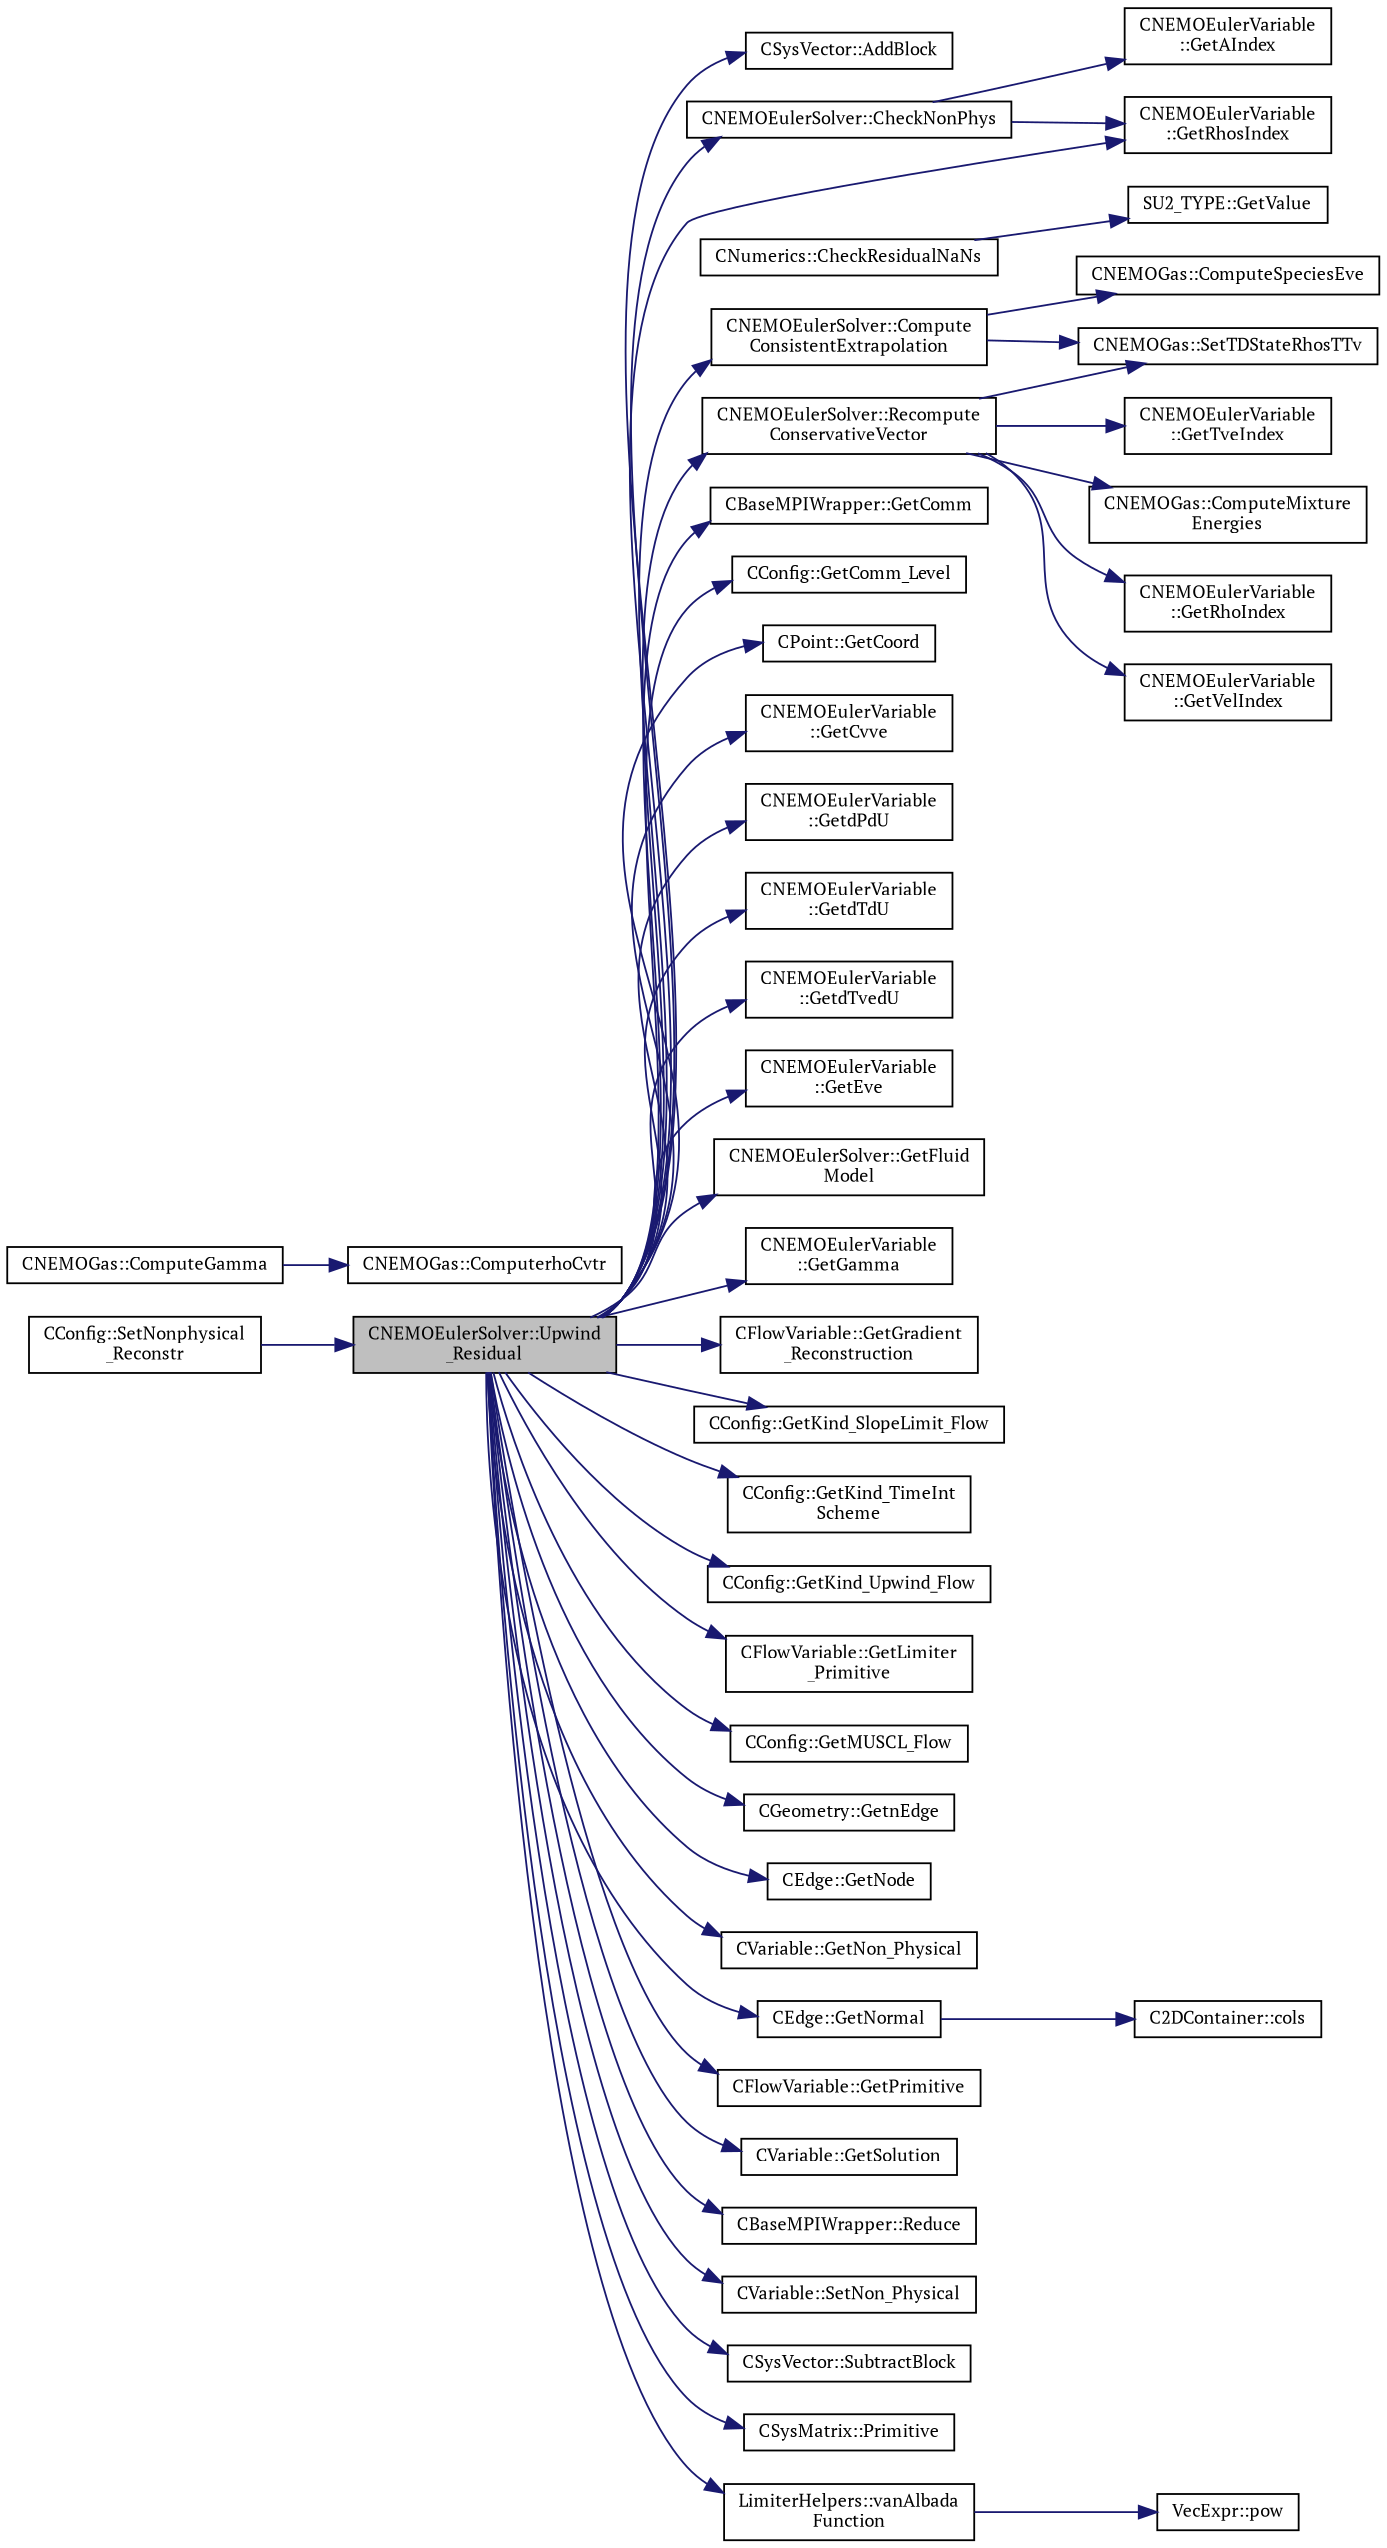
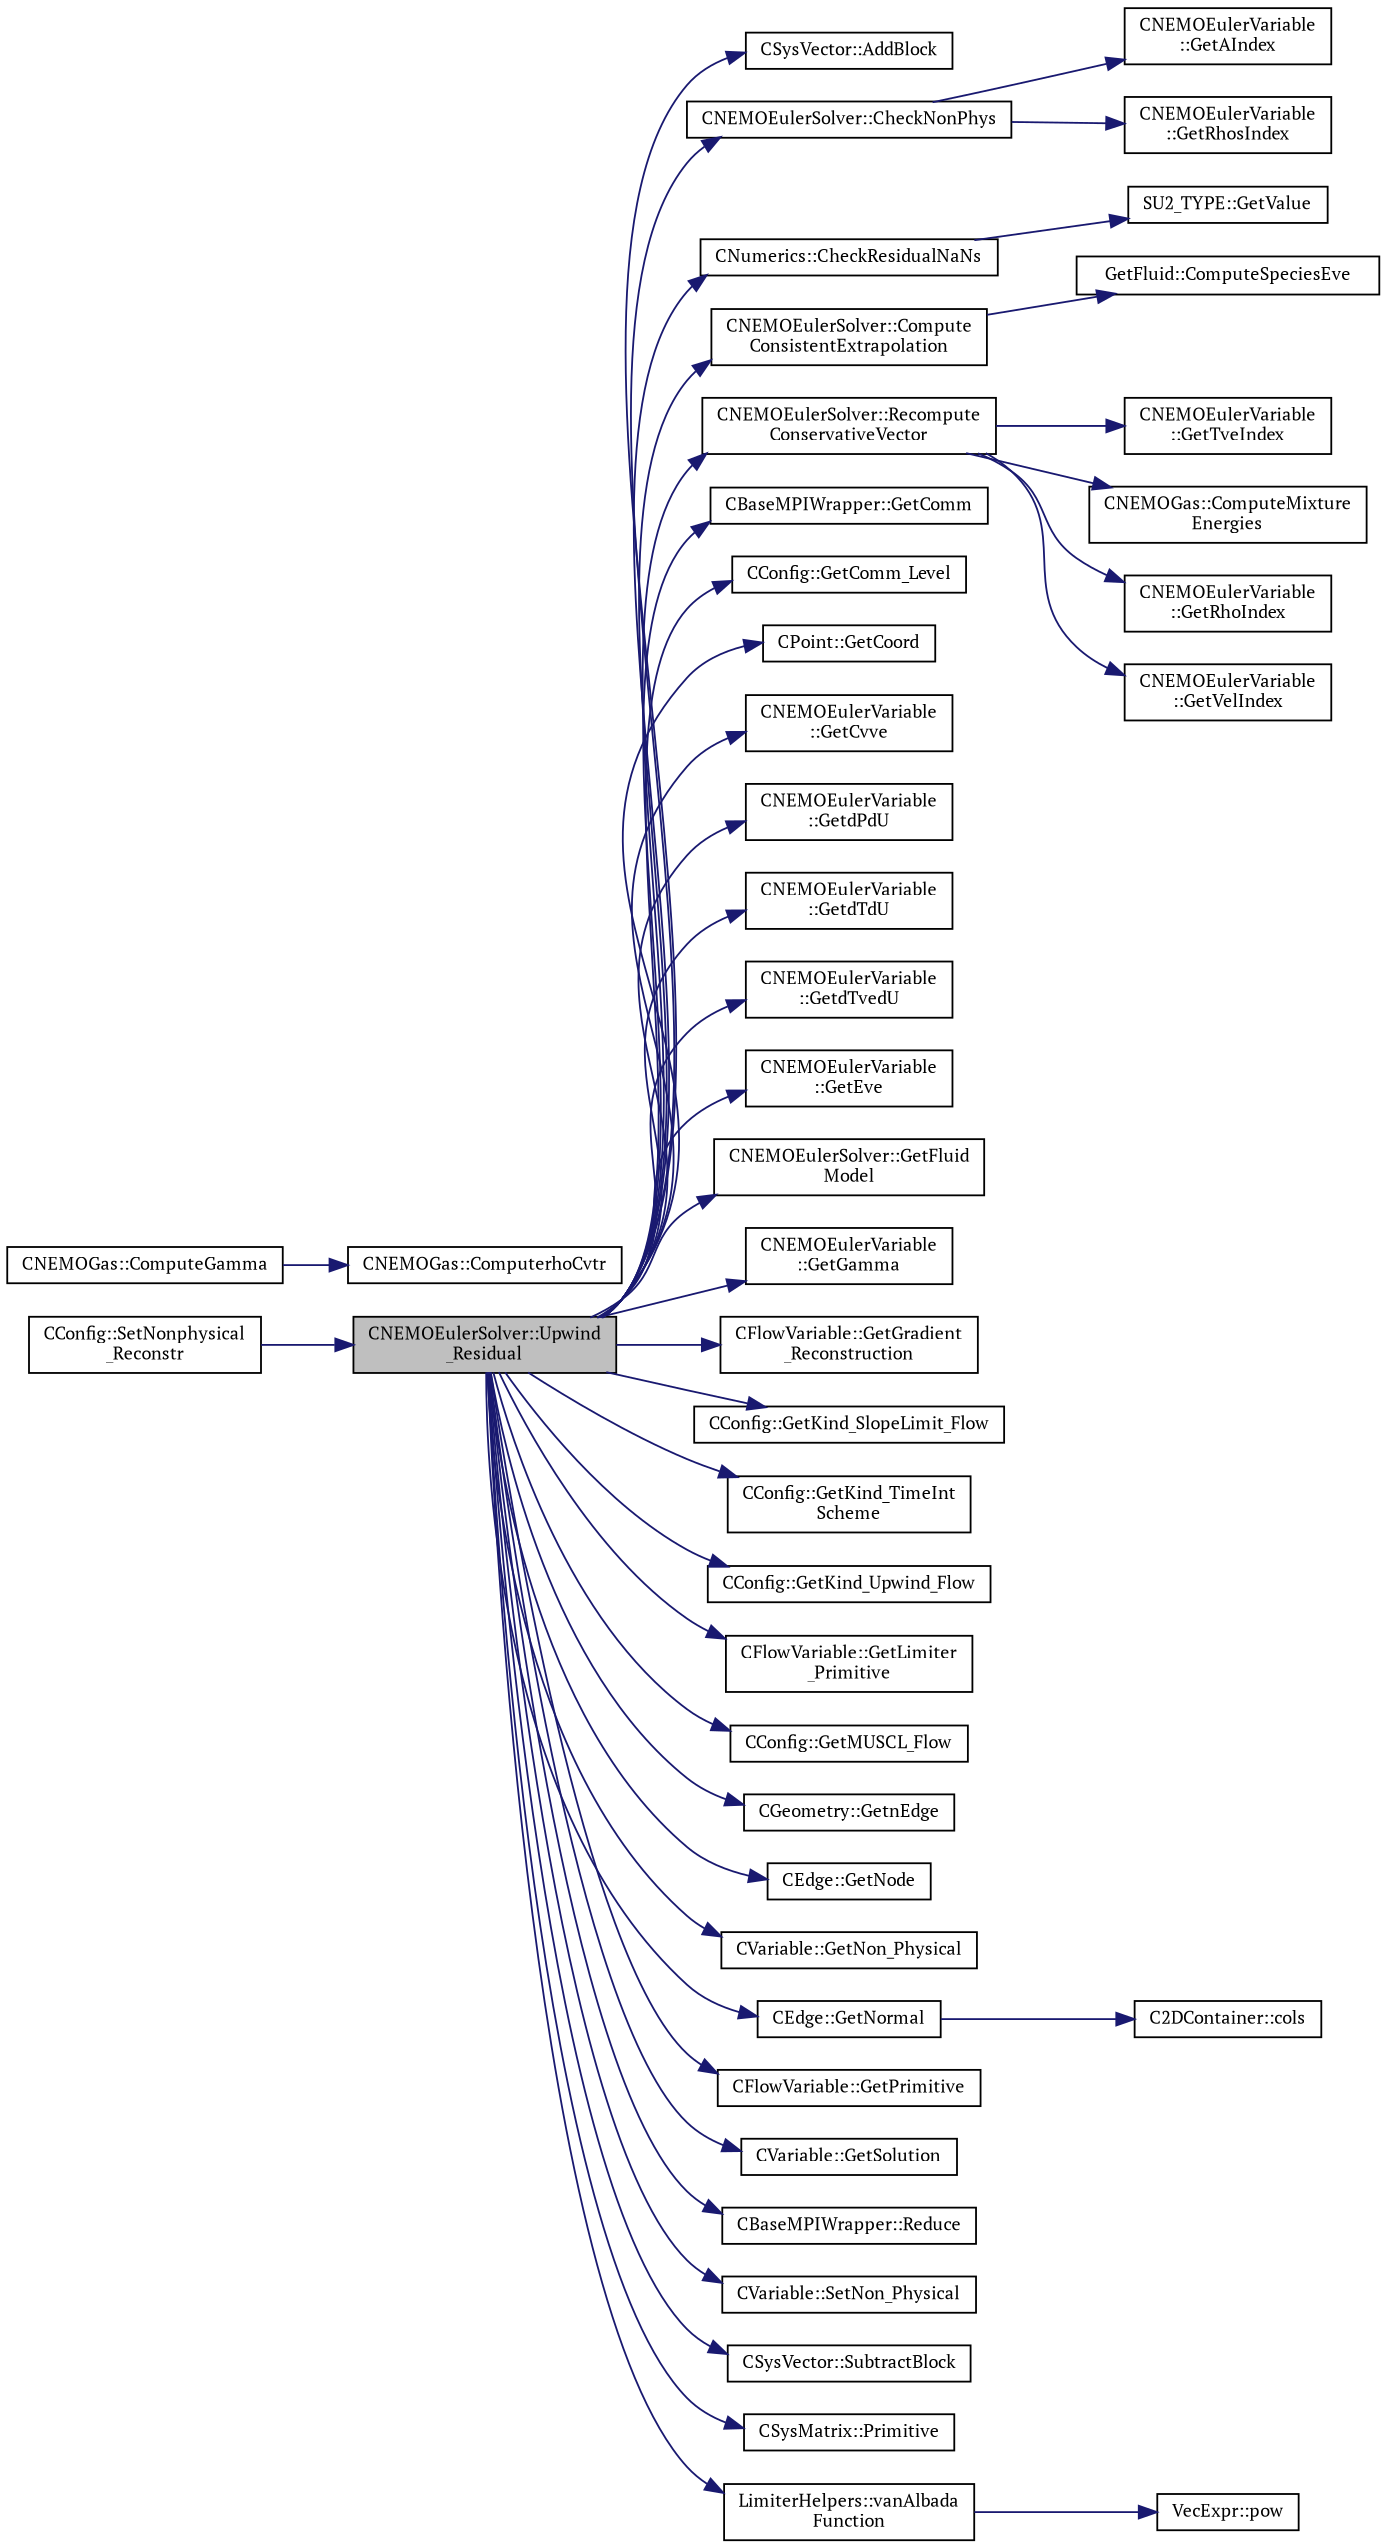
node "CNEMOGas::ComputeSpeciesEve": label "CNEMOGas::ComputeSpeciesEve" -> "GetFluid::ComputeSpeciesEve"
edge "CNEMOEulerSolver::Upwind _Residual" -> "CNEMOEulerVariable ::GetRhosIndex": now "CNEMOEulerSolver::Upwind _Residual" -> "CNumerics::CheckResidualNaNs"
node "CNEMOGas::SetTDStateRhosTTv": removed
